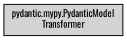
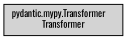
node "pydantic.mypy.PydanticModel Transformer": label "pydantic.mypy.PydanticModel Transformer" -> "pydantic.mypy.Transformer Transformer"
